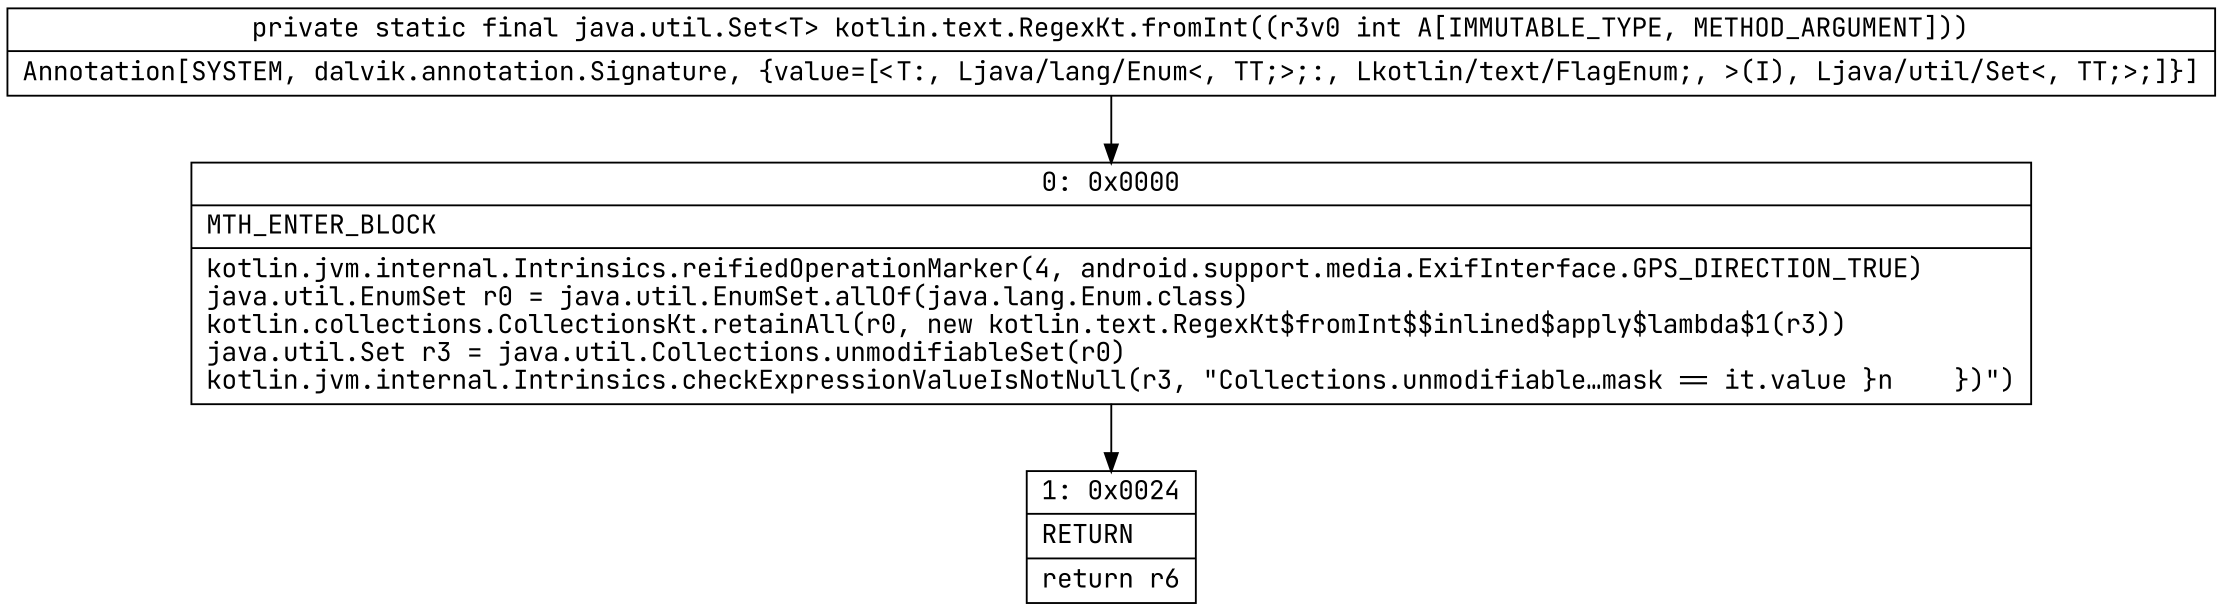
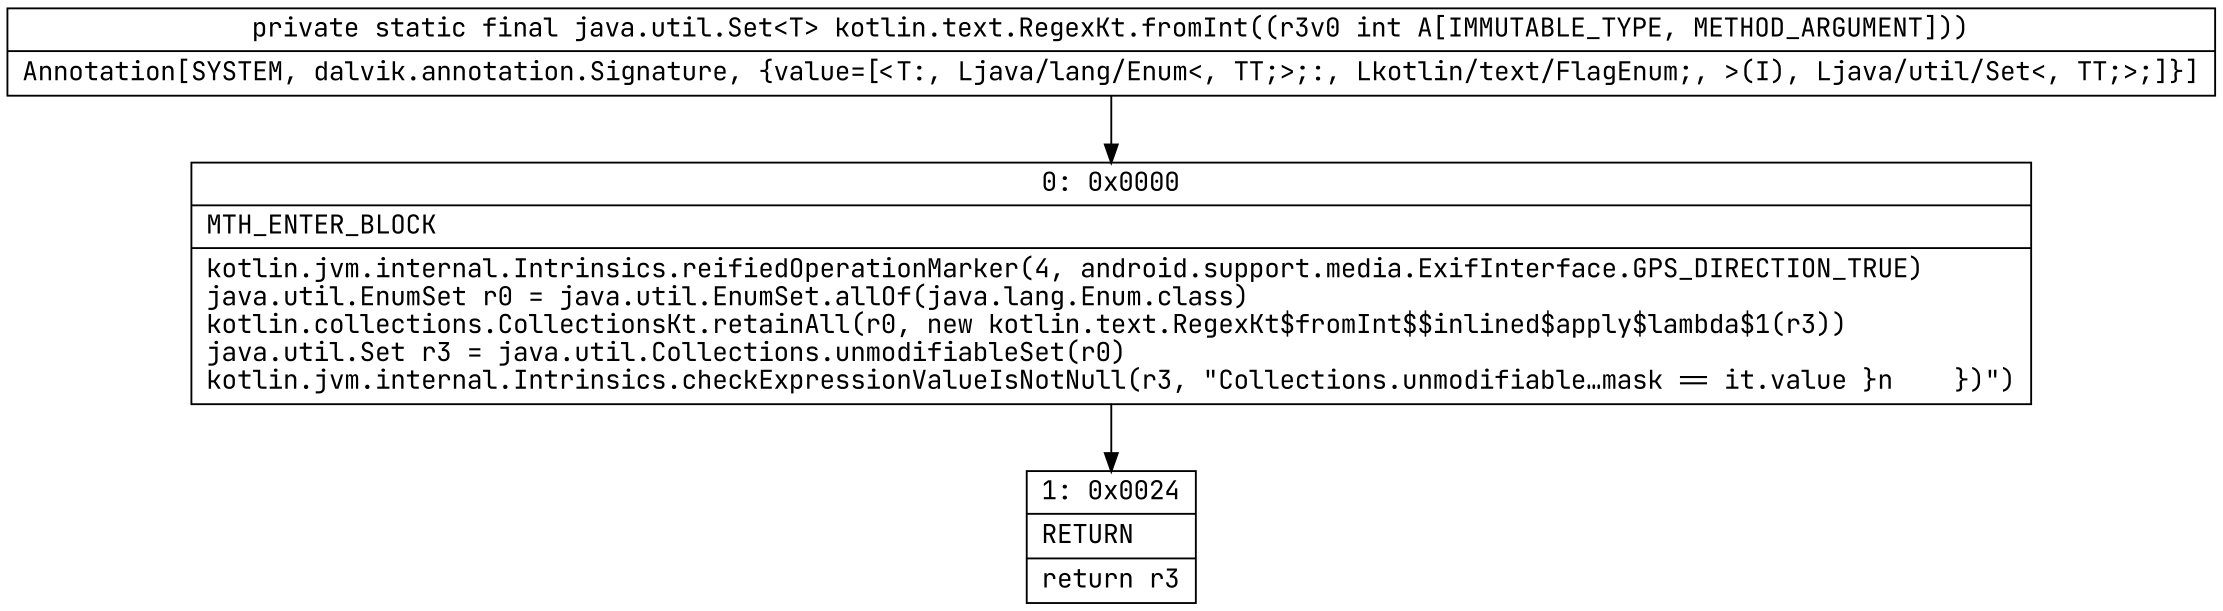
node "1: 0x0024": text "return r6" -> "return r3"
